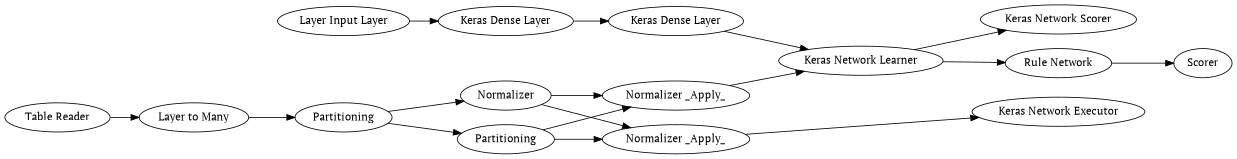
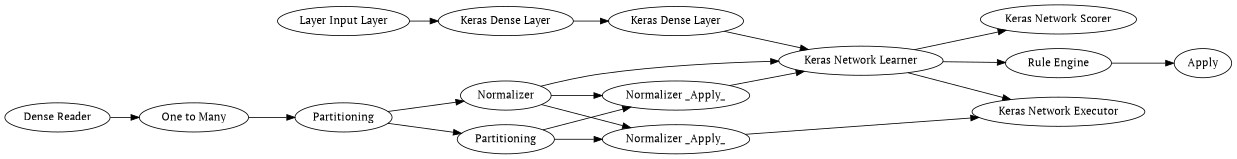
node "Rule Network": label "Rule Network" -> "Rule Engine"
node "Scorer": label "Scorer" -> "Apply"
edge "Normalizer" -> "Keras Network Learner": added
edge "Keras Network Learner" -> "Keras Network Executor": added
node "Table Reader": label "Table Reader" -> "Dense Reader"
node "Layer to Many": label "Layer to Many" -> "One to Many"
